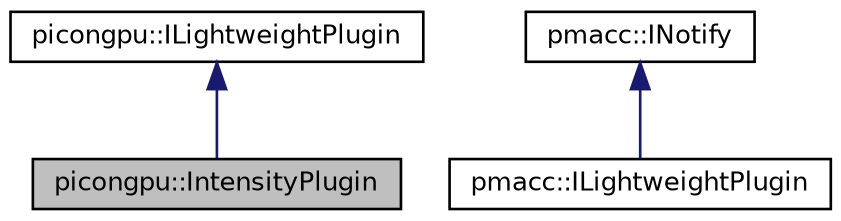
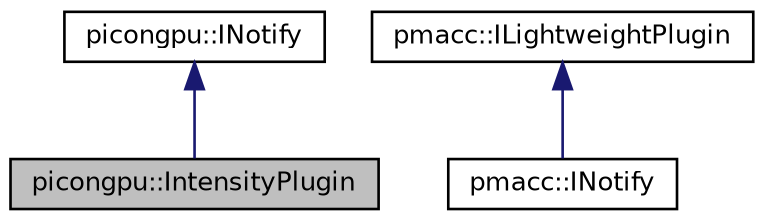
node "picongpu::ILightweightPlugin": label "picongpu::ILightweightPlugin" -> "picongpu::INotify"
edge "pmacc::ILightweightPlugin" -> "pmacc::INotify": reversed
